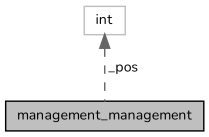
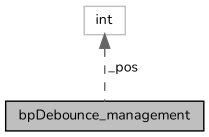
node "management_management": label "management_management" -> "bpDebounce_management"
